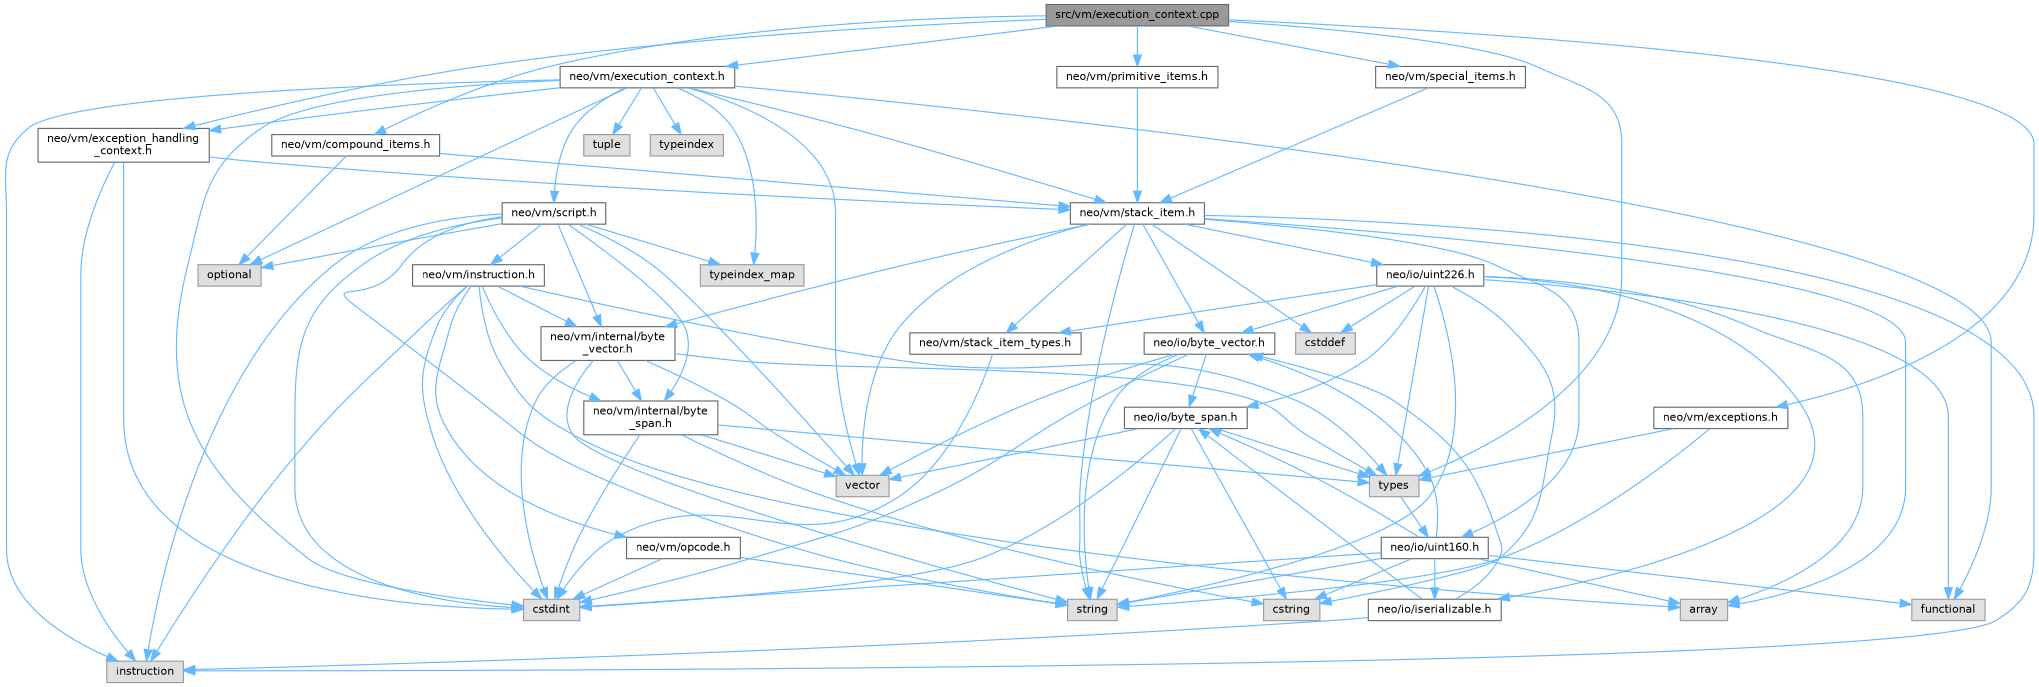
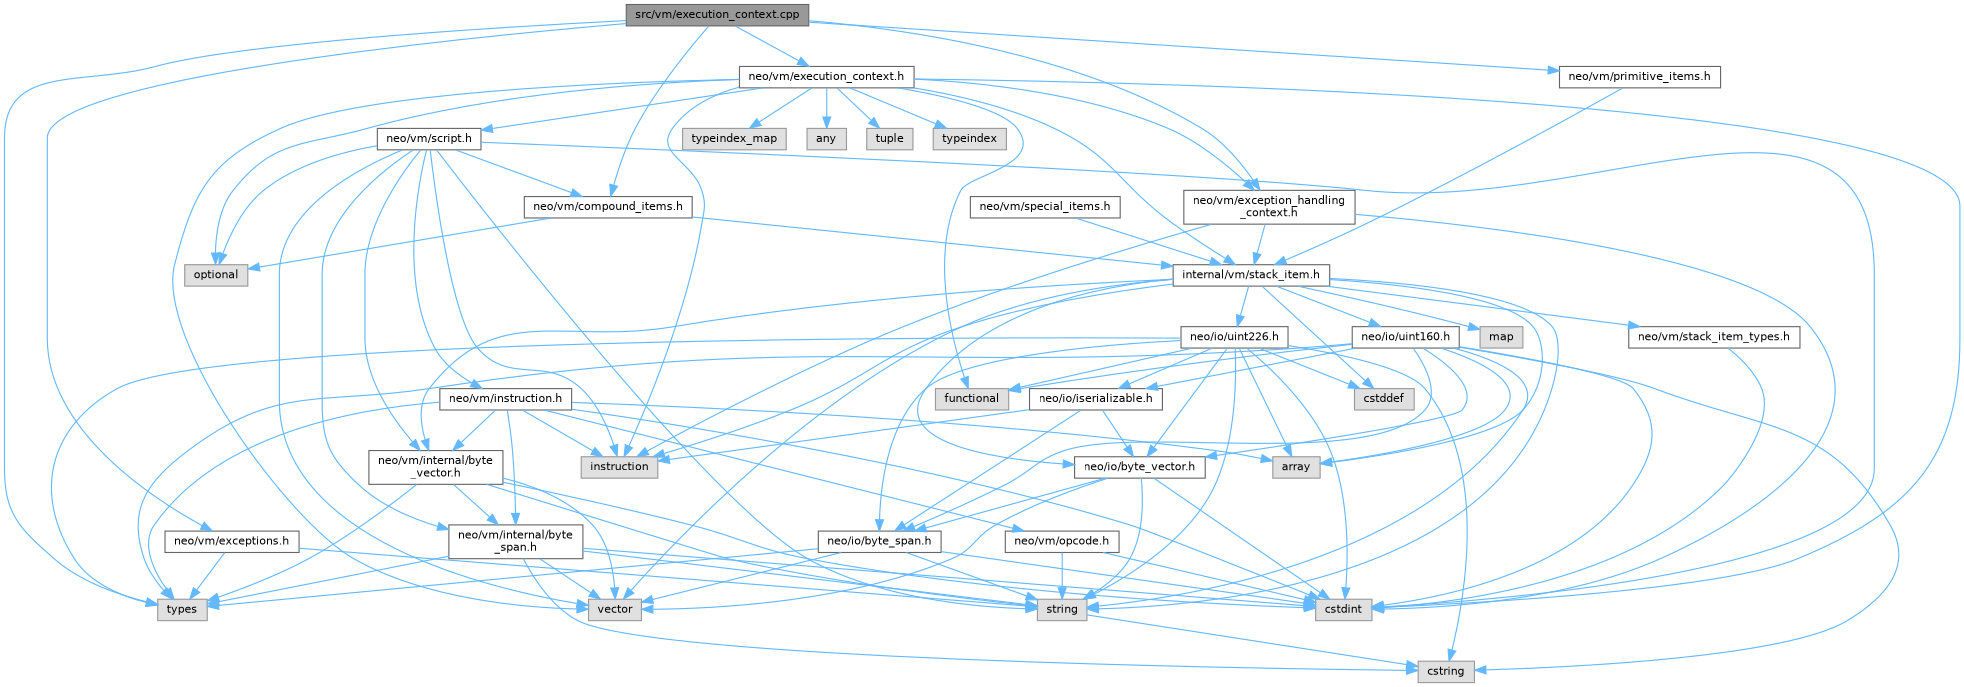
edge "src/vm/execution_context.cpp" -> "neo/vm/special_items.h": removed
node "any": added
node "neo/vm/stack_item.h": label "neo/vm/stack_item.h" -> "internal/vm/stack_item.h"
edge "neo/vm/script.h" -> "typeindex_map": now "neo/vm/script.h" -> "neo/vm/compound_items.h"
edge "neo/io/uint226.h" -> "neo/vm/stack_item_types.h": now "neo/io/uint226.h" -> "cstdint"
node "map": added
edge "types" -> "neo/io/uint160.h": reversed
edge "neo/io/byte_span.h" -> "cstring": now "string" -> "cstring"
edge "neo/vm/internal/byte _span.h" -> "string": added
